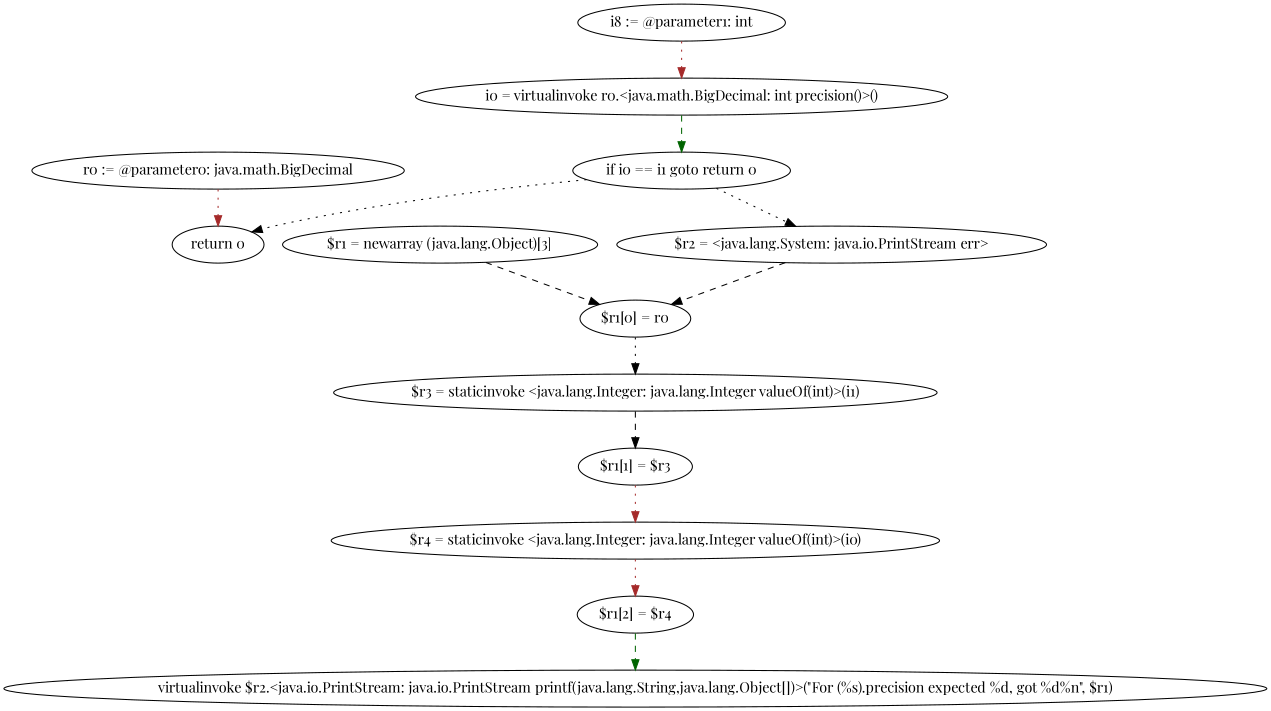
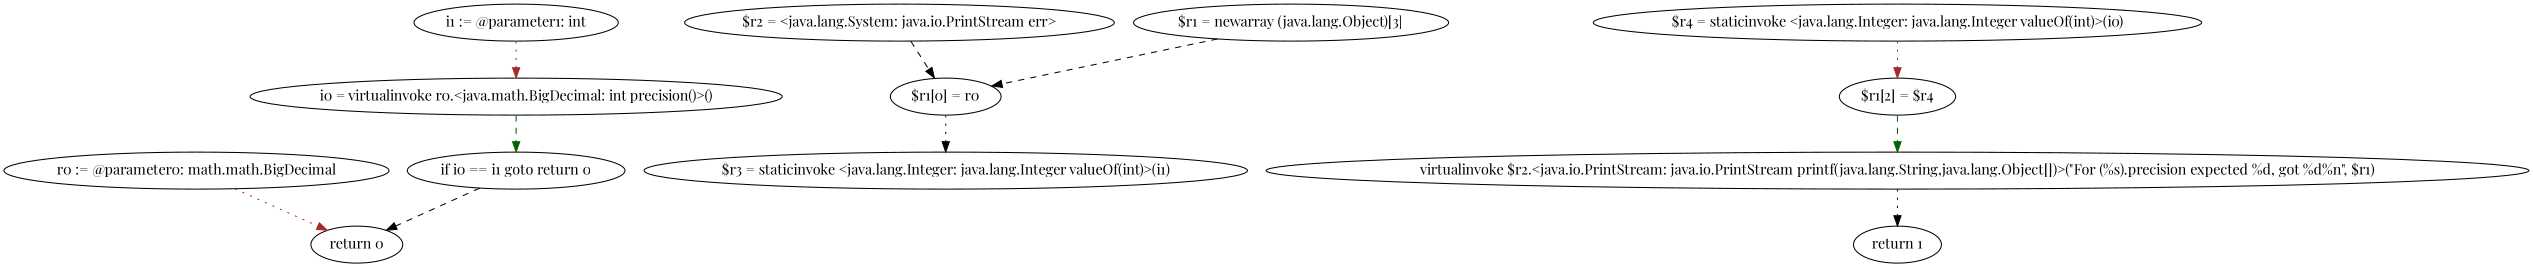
node "i8 := @parameter1: int": label "i8 := @parameter1: int" -> "i1 := @parameter1: int"
node "r0 := @parameter0: java.math.BigDecimal": label "r0 := @parameter0: java.math.BigDecimal" -> "r0 := @parameter0: math.math.BigDecimal"
edge "if i0 == i1 goto return 0" -> "return 0": style dotted -> dashed
edge "if i0 == i1 goto return 0" -> "$r2 = <java.lang.System: java.io.PrintStream err>": removed
node "return 1": added
node "$r1[1] = $r3": removed
